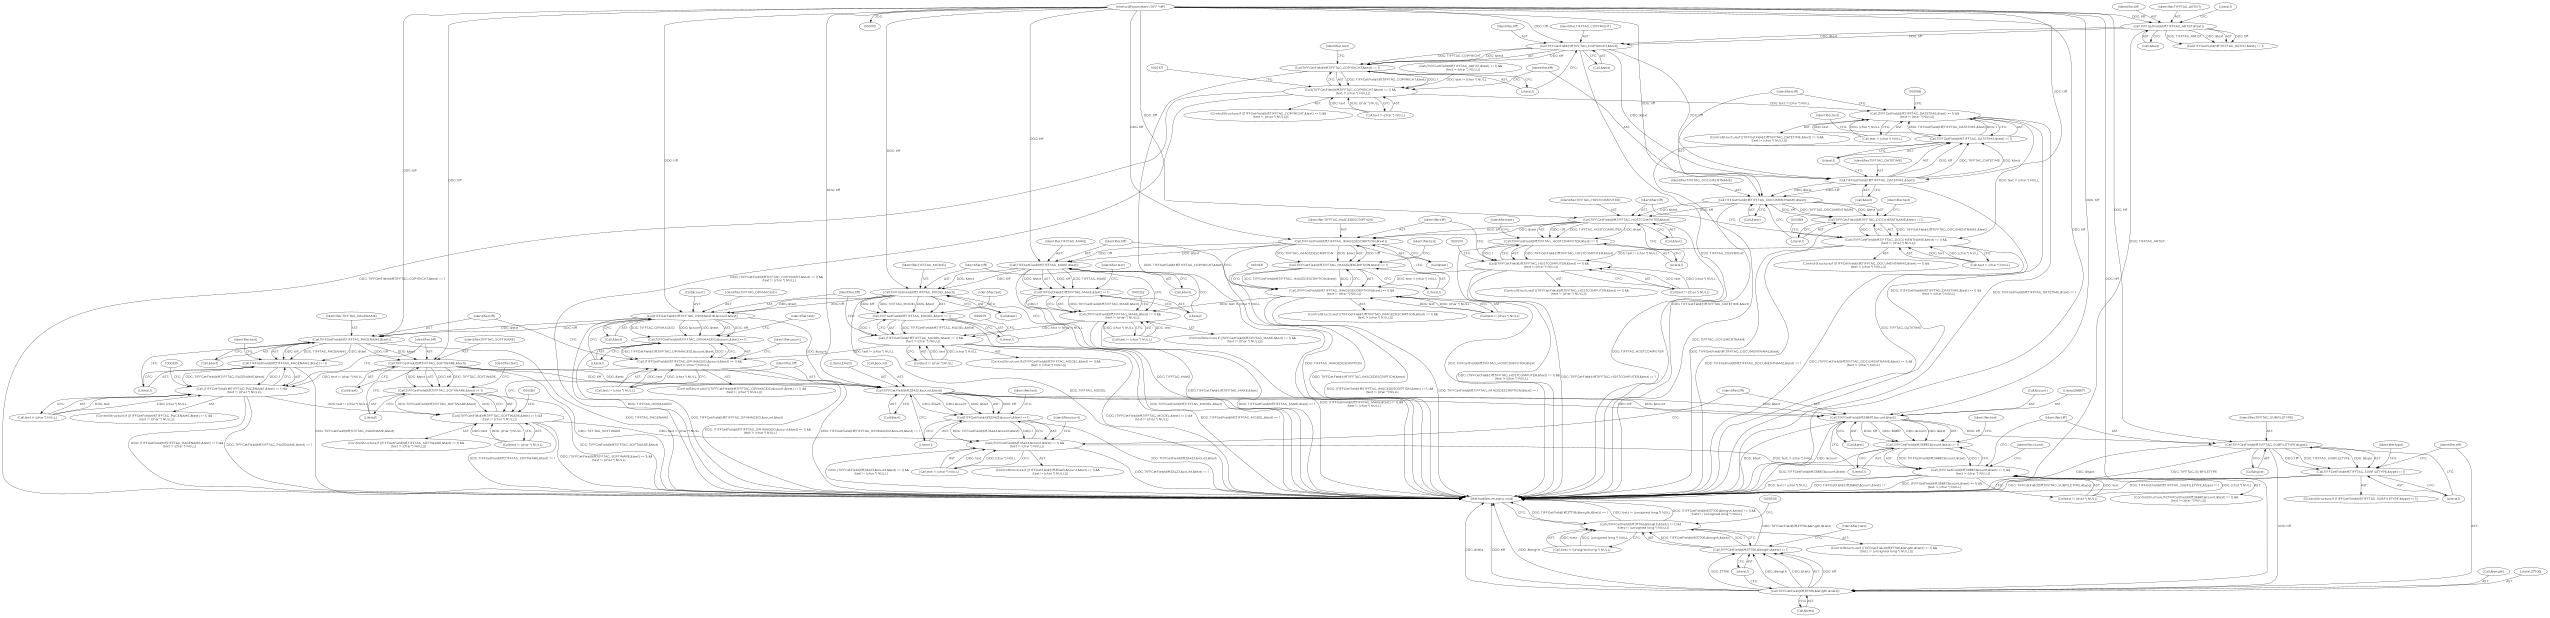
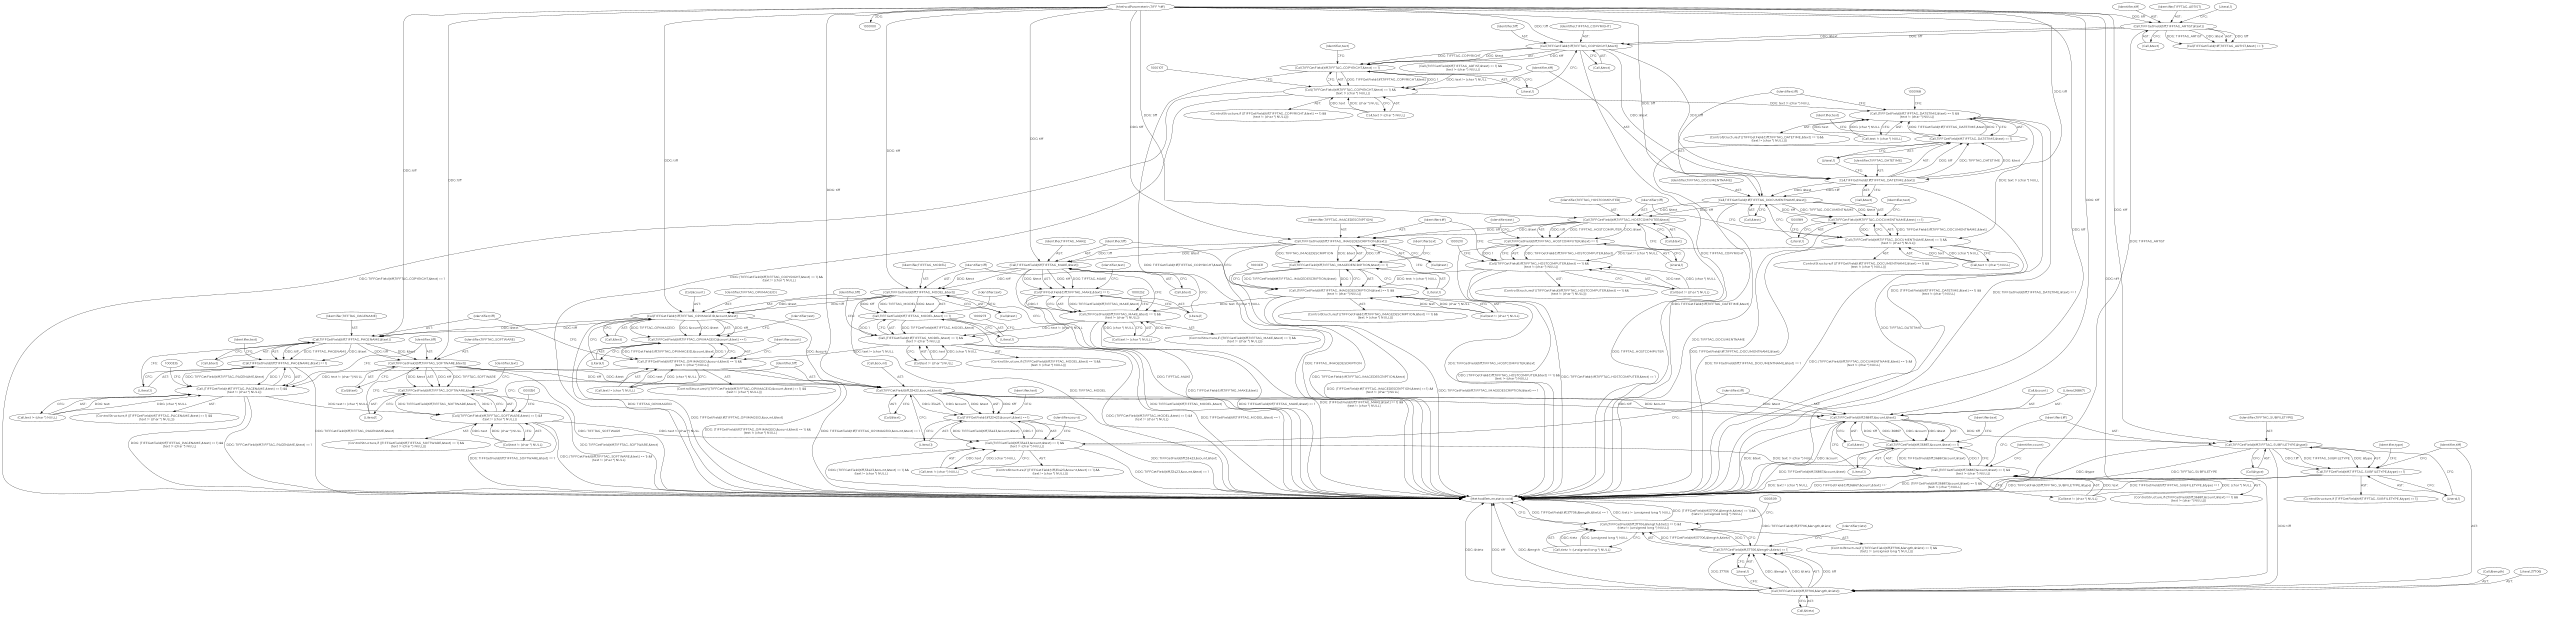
node "(Literal,33423)": removed
edge "(Call,TIFFGetField(tiff,TIFFTAG_PAGENAME,&text))" -> "(MethodReturn,static void)": removed, label "DDG: TIFFTAG_PAGENAME"
